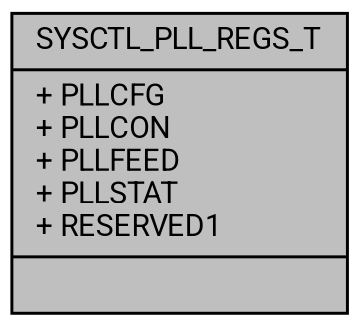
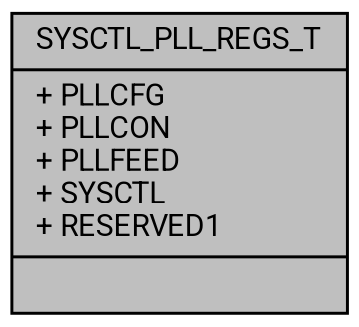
node "SYSCTL_PLL_REGS_T": text "+ PLLSTAT" -> "+ SYSCTL"
